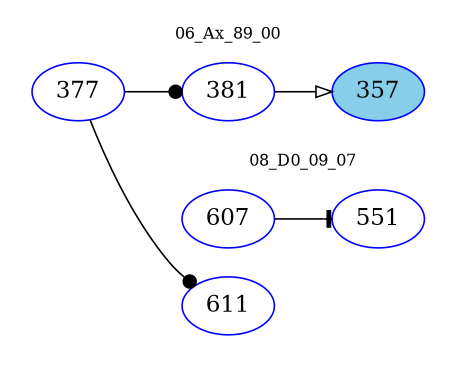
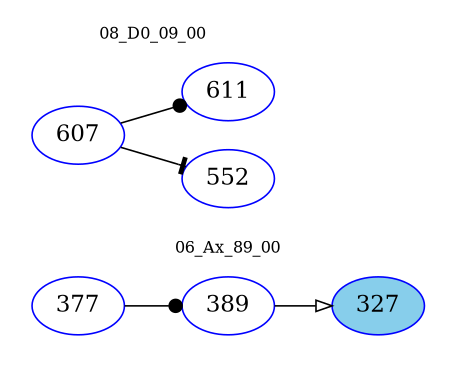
node "381": label "381" -> "389"
node "357": label "357" -> "327"
cluster "08_D0_09_07": label "08_D0_09_07" -> "08_D0_09_00"
edge "377" -> "611": now "607" -> "611"
node "551": label "551" -> "552"
